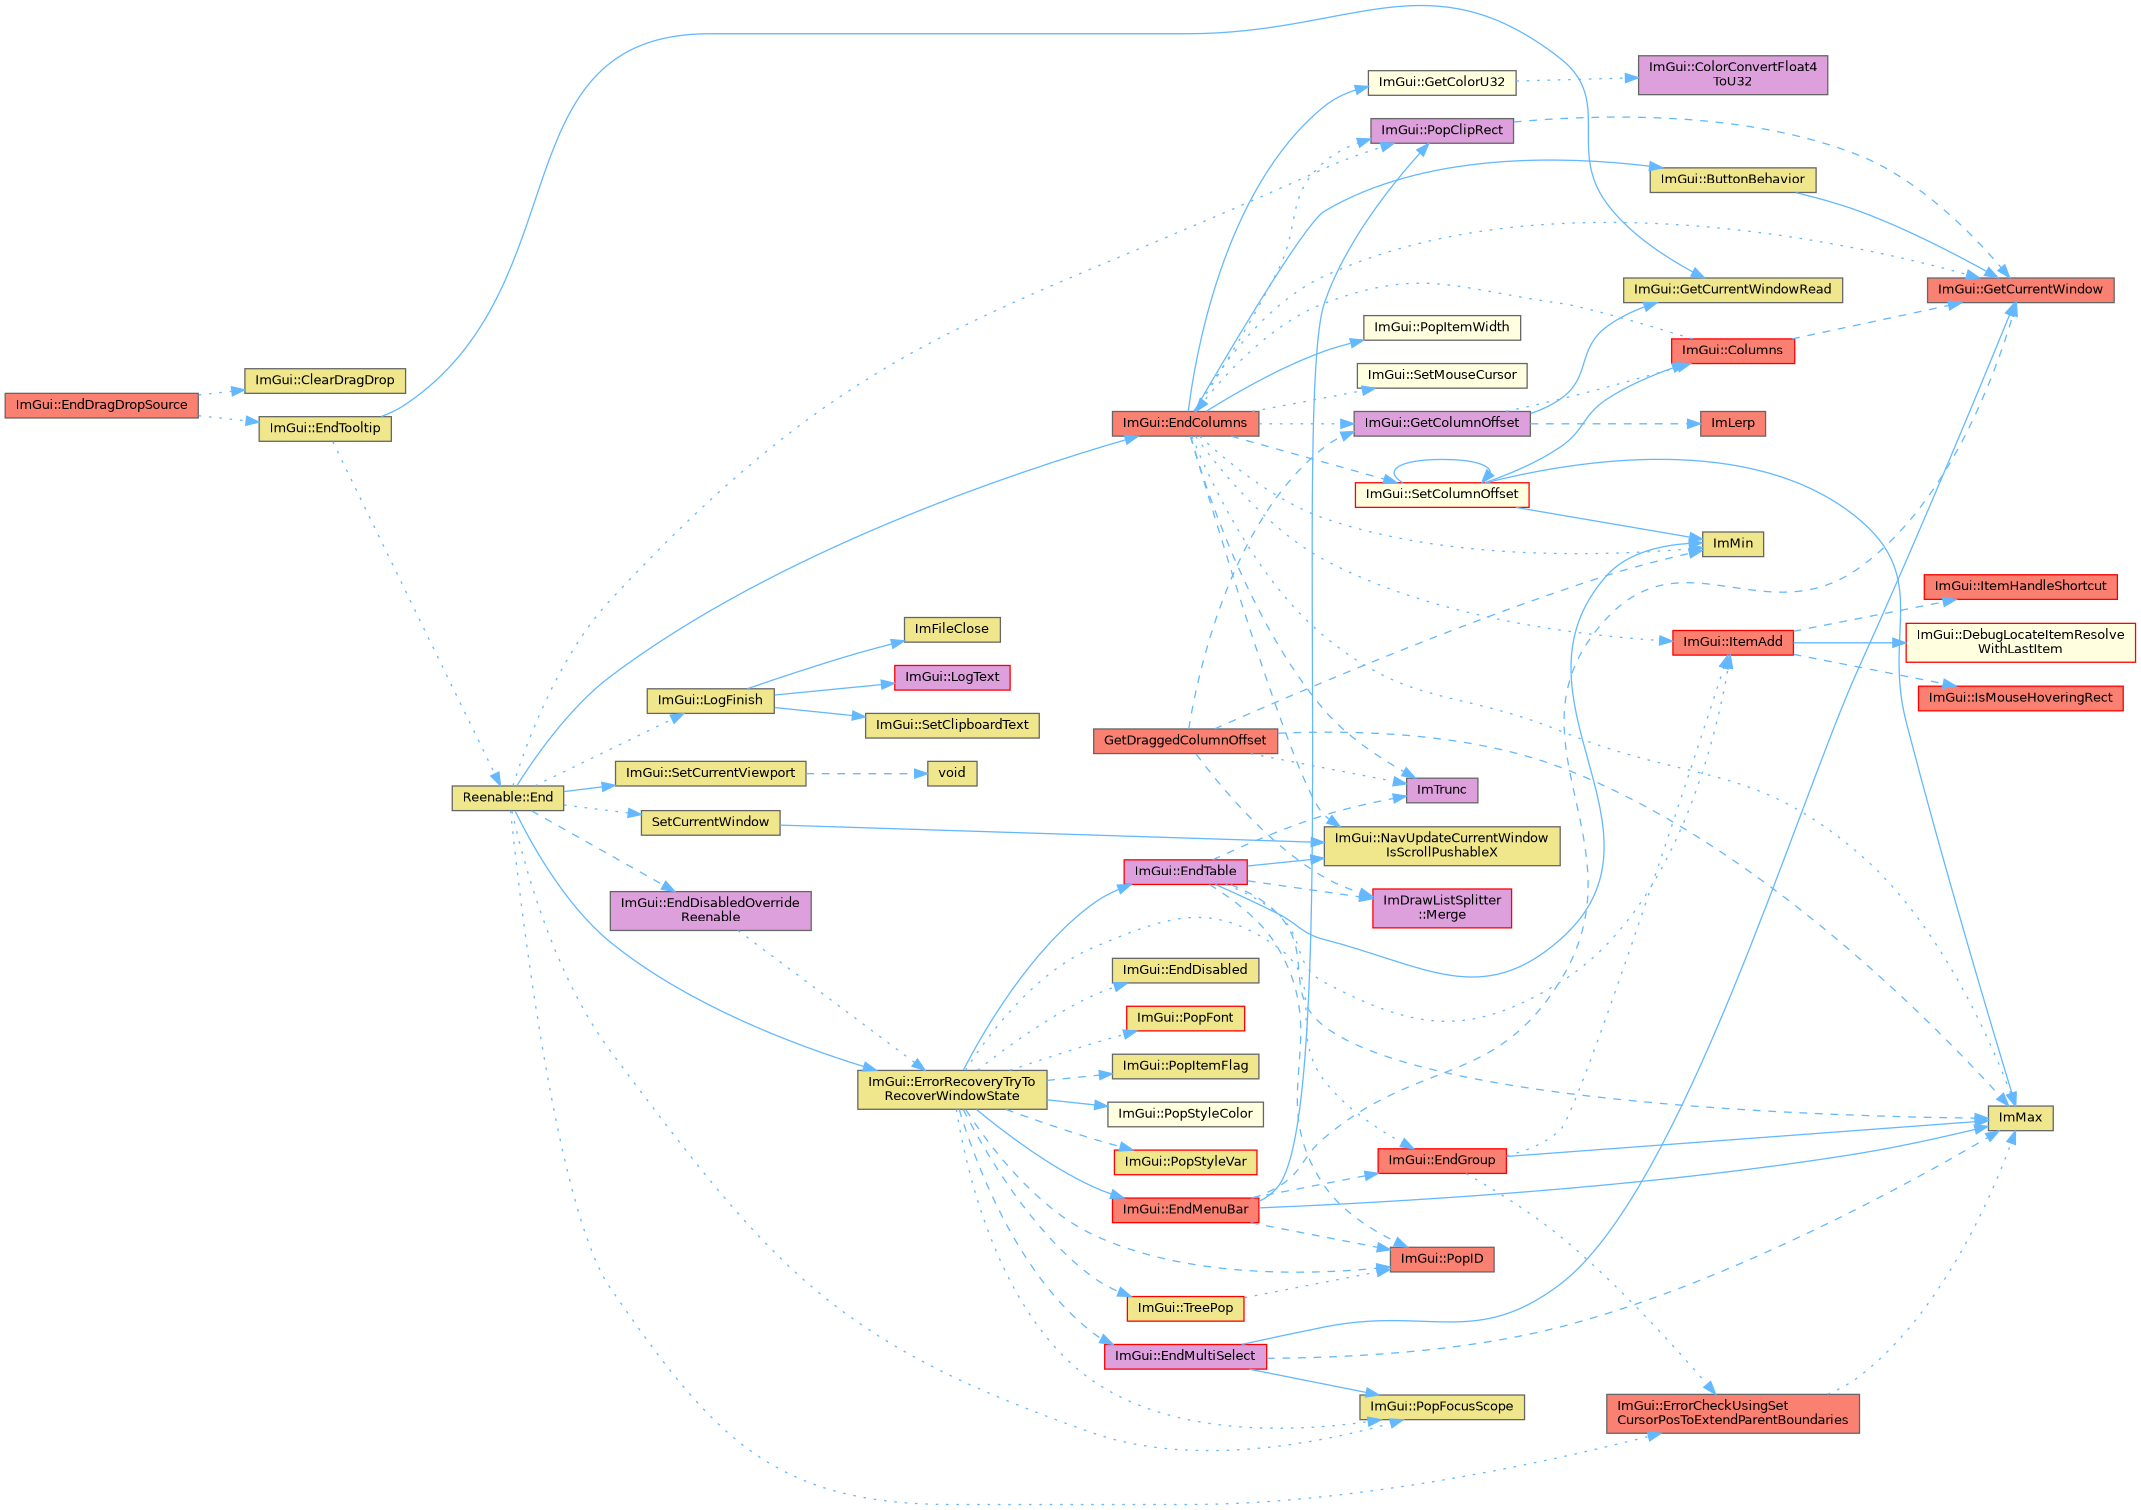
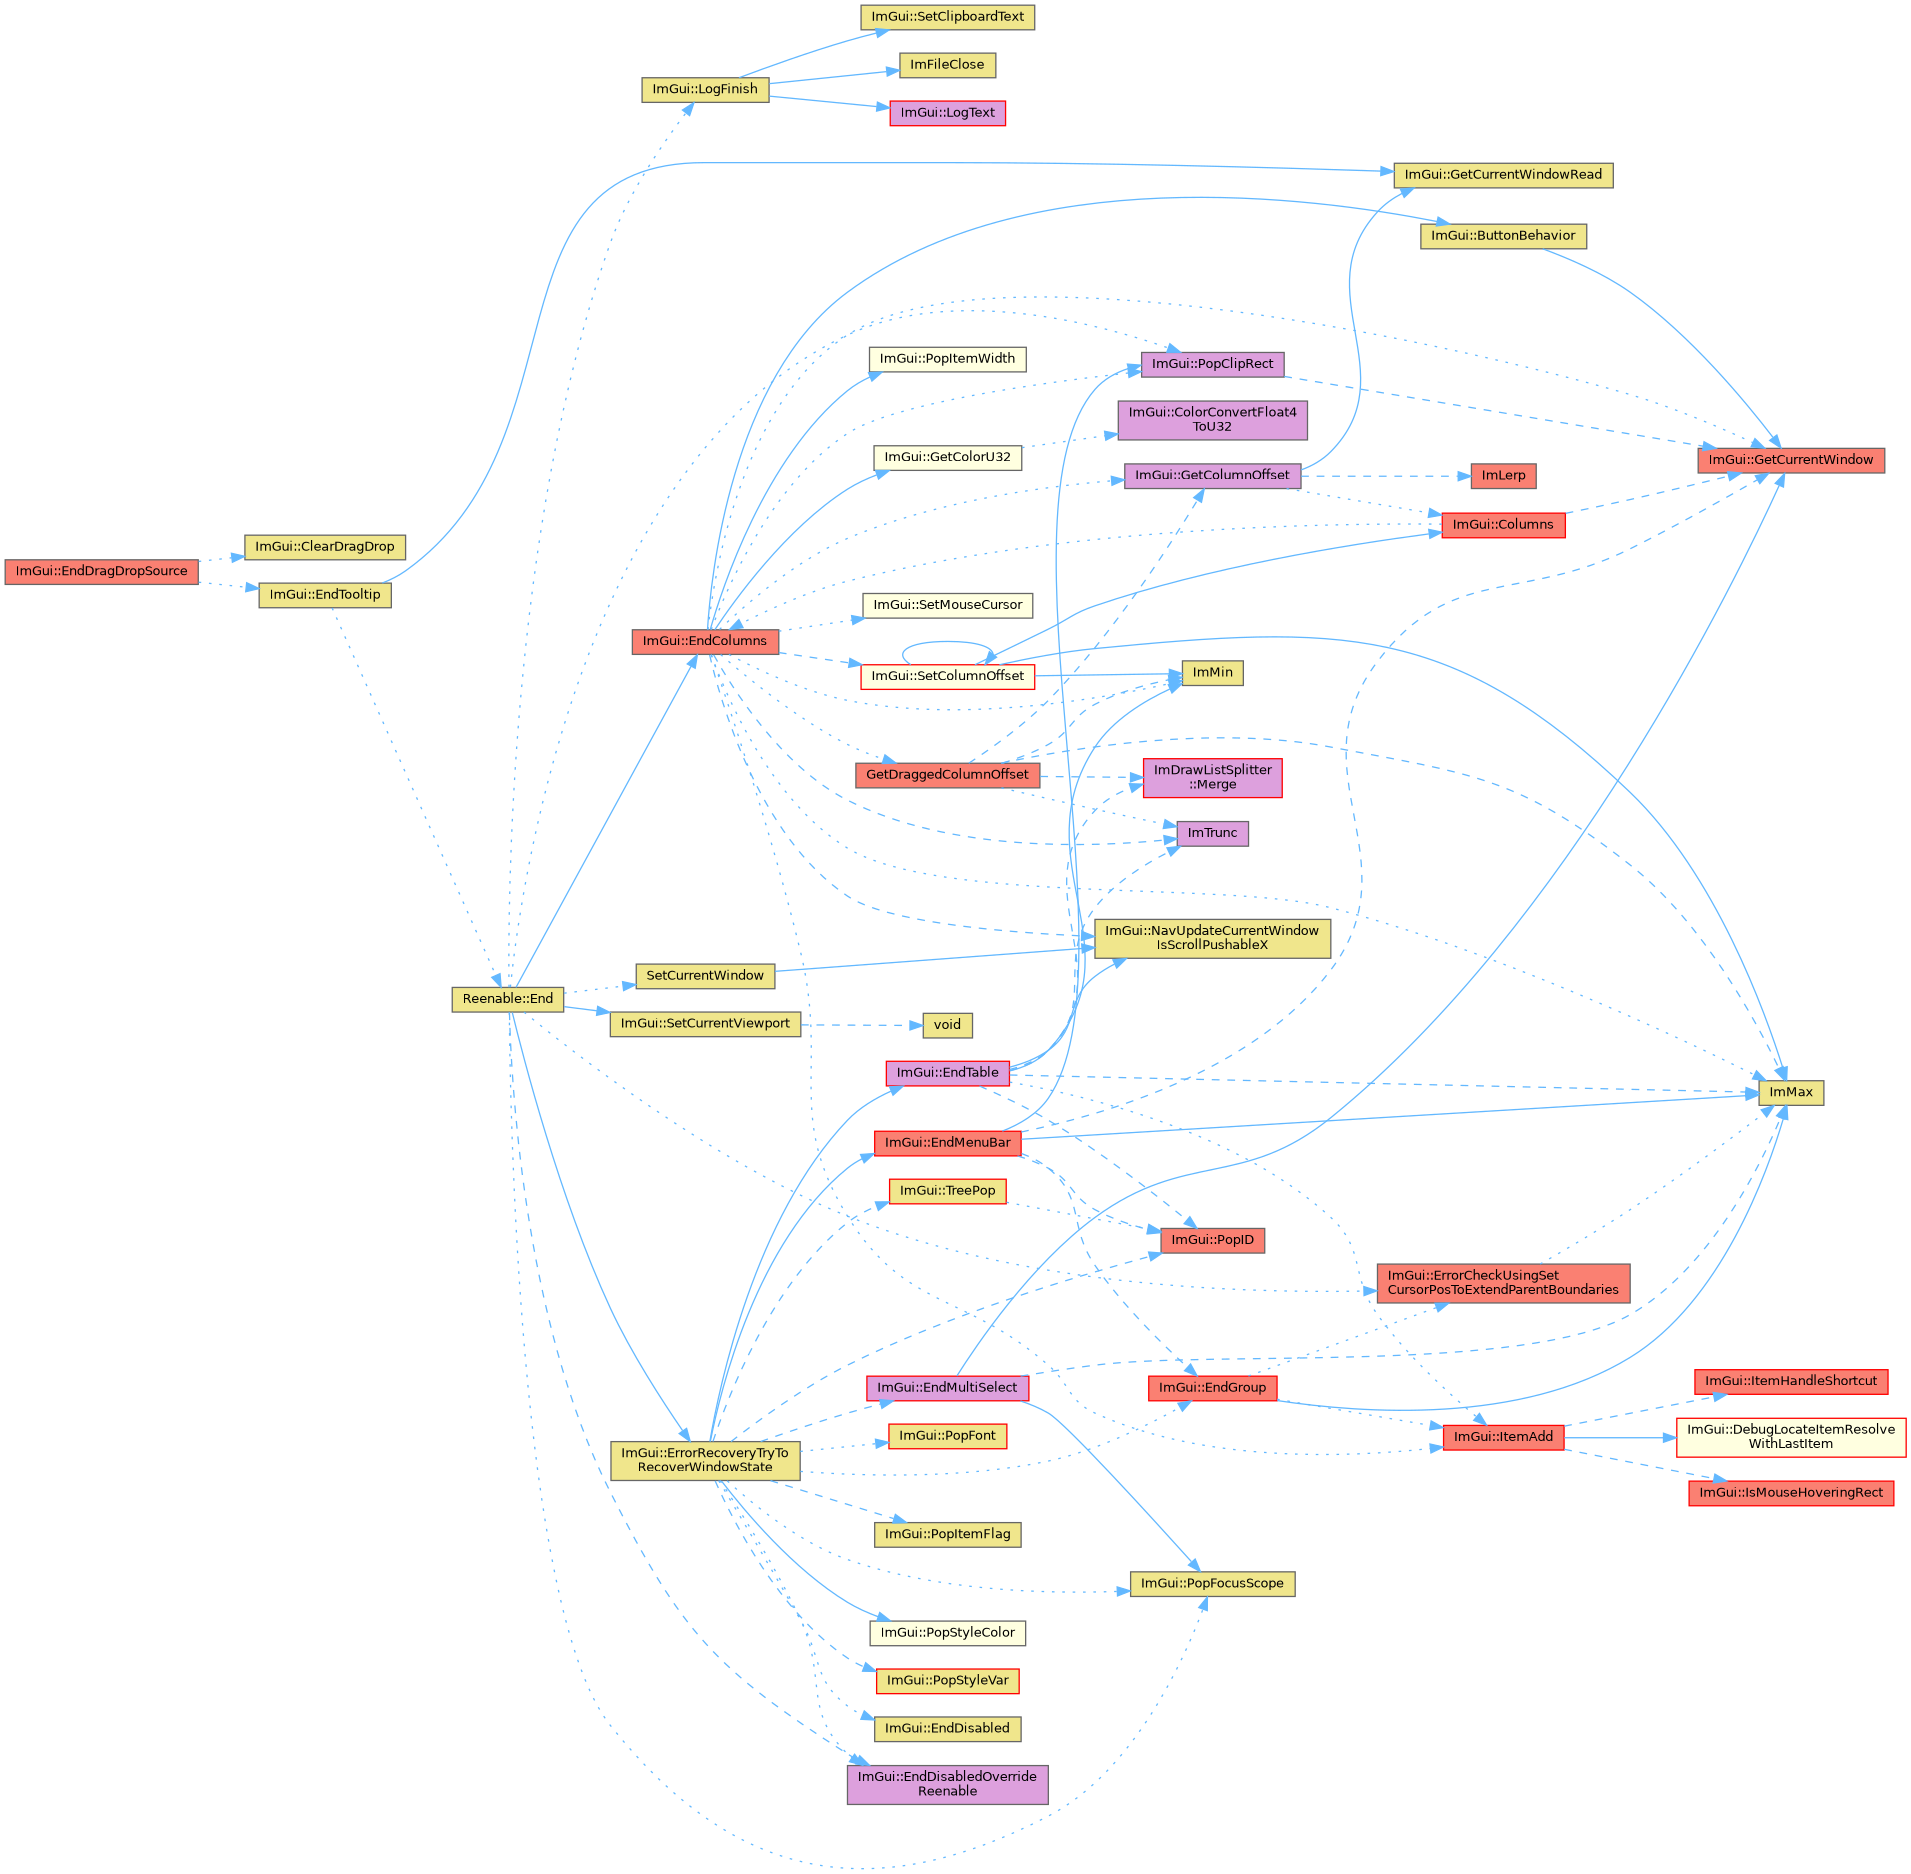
edge "ImGui::EndColumns" -> "GetDraggedColumnOffset": added
edge "ImGui::EndDisabledOverride Reenable" -> "ImGui::ErrorRecoveryTryTo RecoverWindowState": reversed
